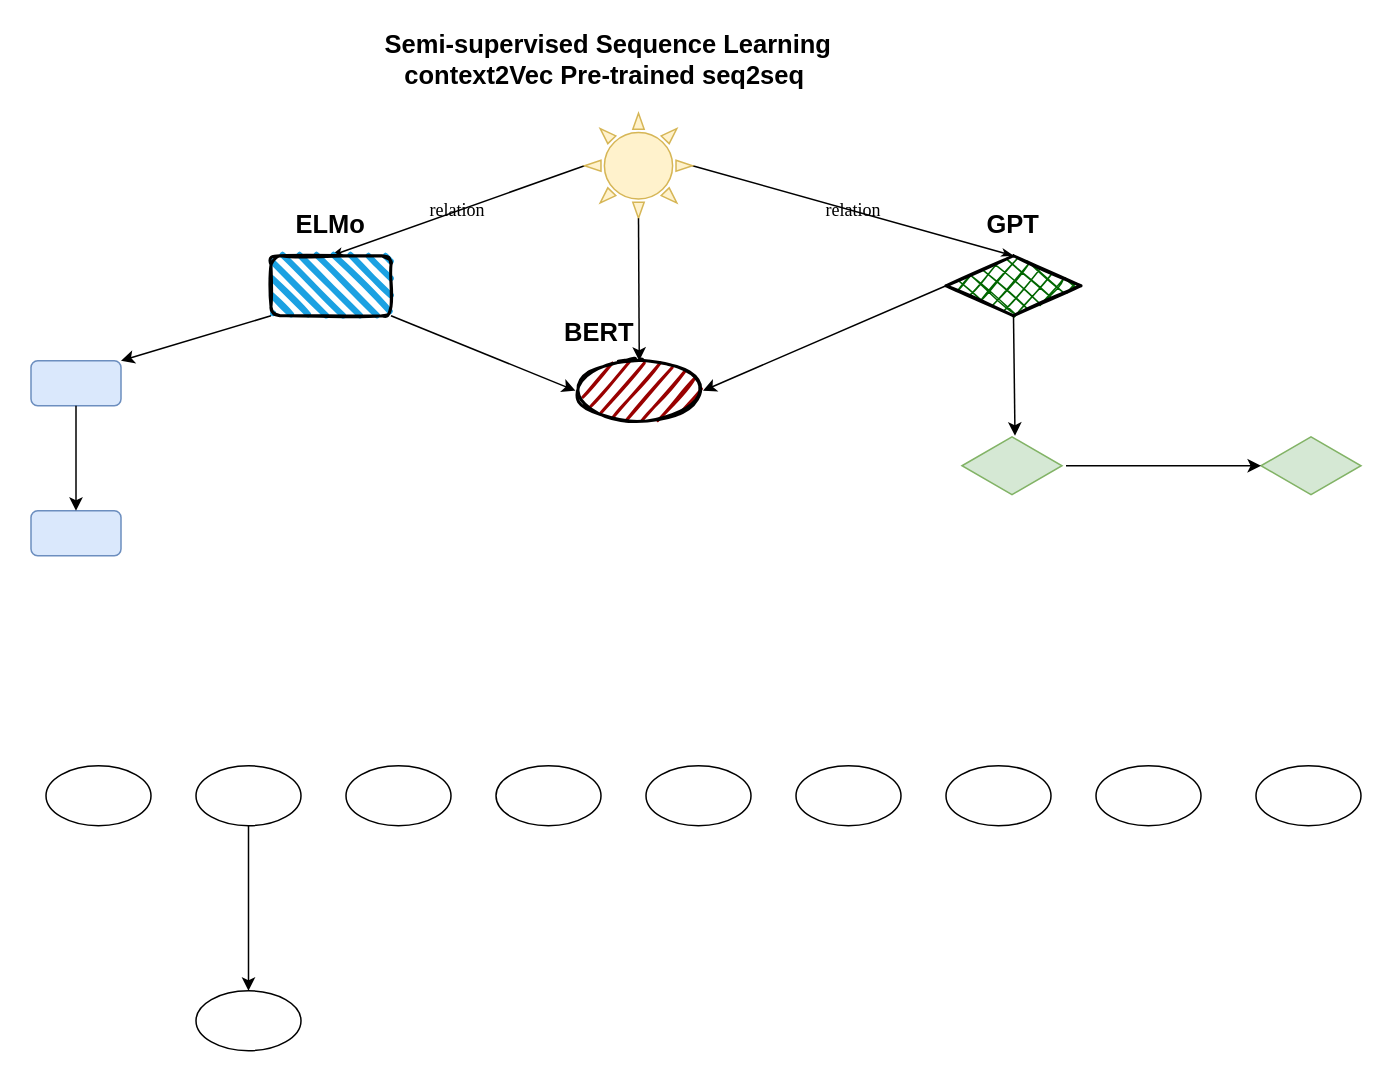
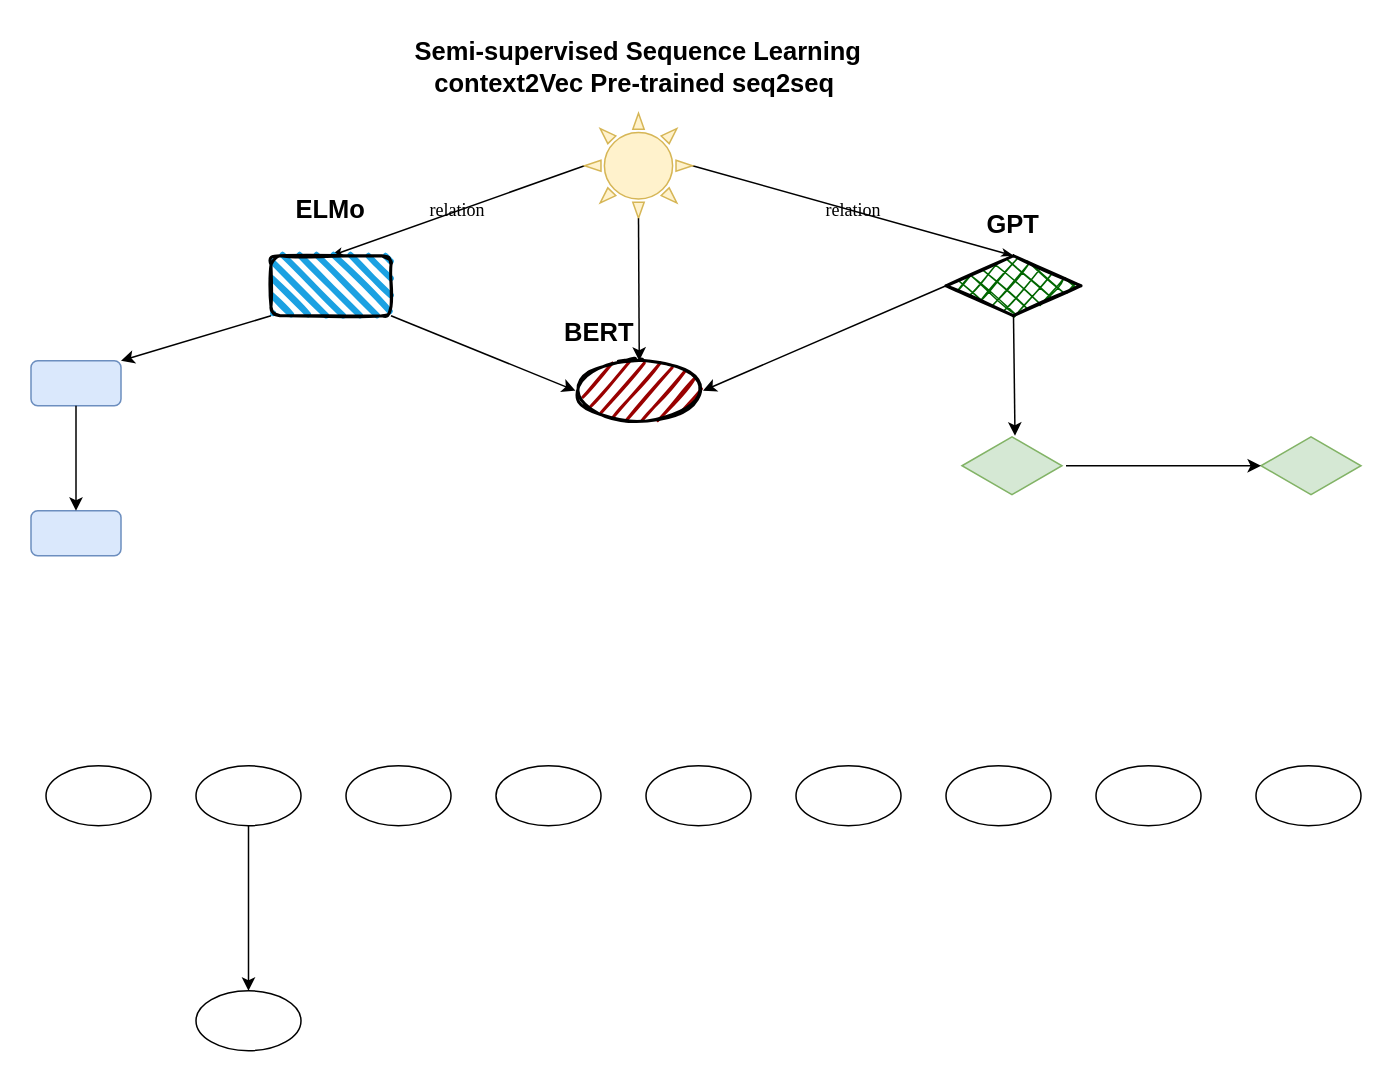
node "Semi-supervised Sequence Learning context2Vec Pre-trained seq2seq": moved (608, 61) -> (638, 68)
node "ELMo": moved (331, 226) -> (331, 211)
